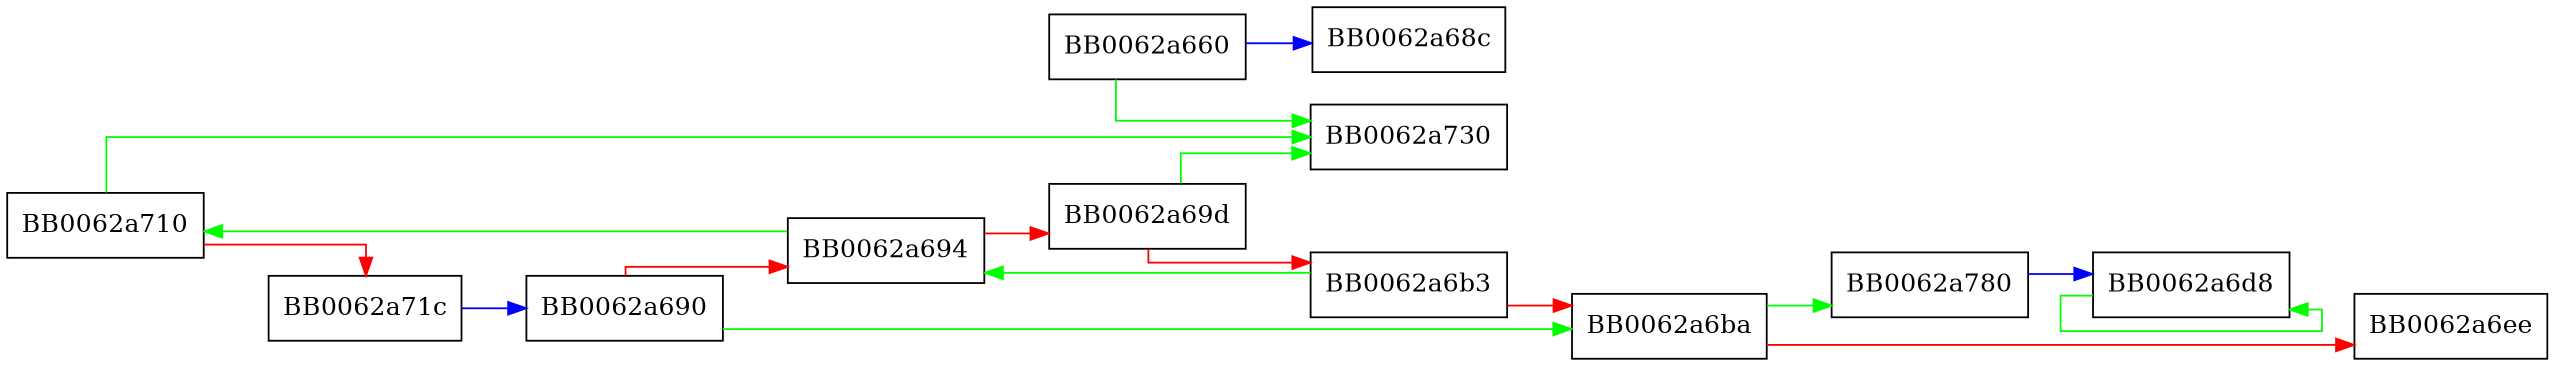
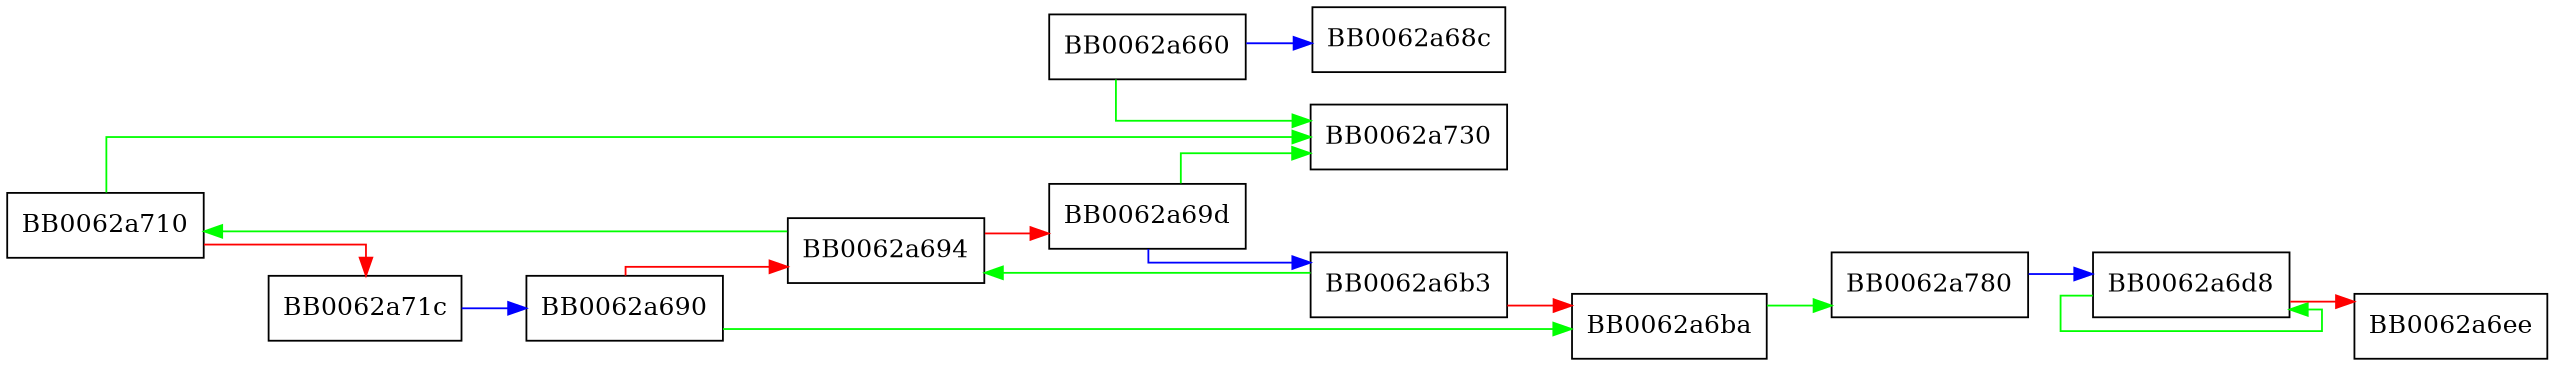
edge "BB0062a69d" -> "BB0062a6b3": color red -> blue
edge "BB0062a6ba" -> "BB0062a6ee": now "BB0062a6d8" -> "BB0062a6ee"
